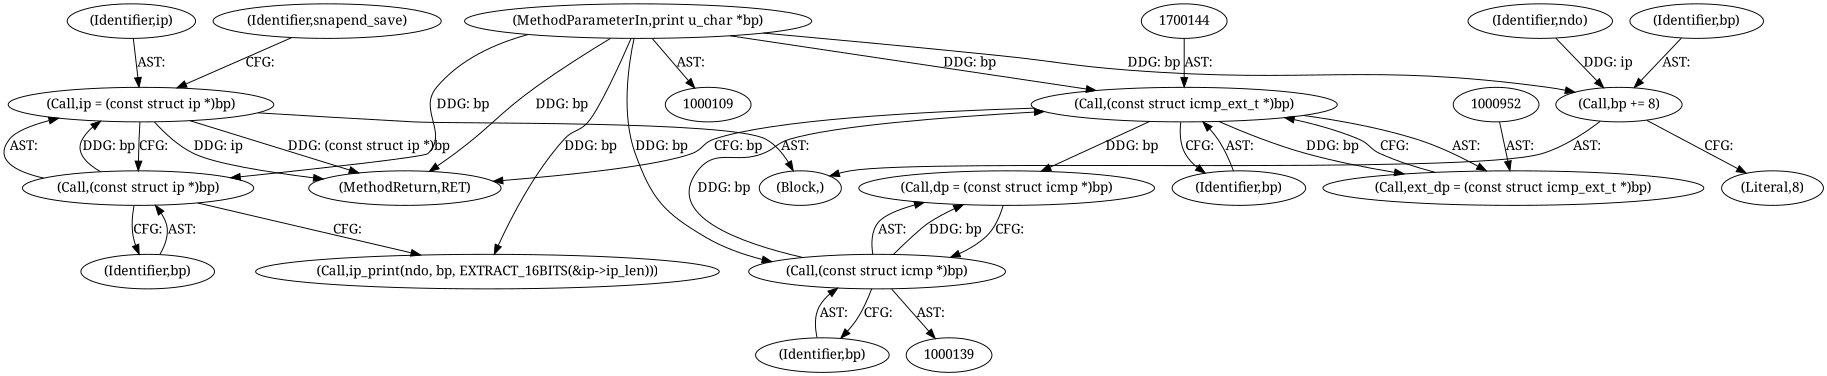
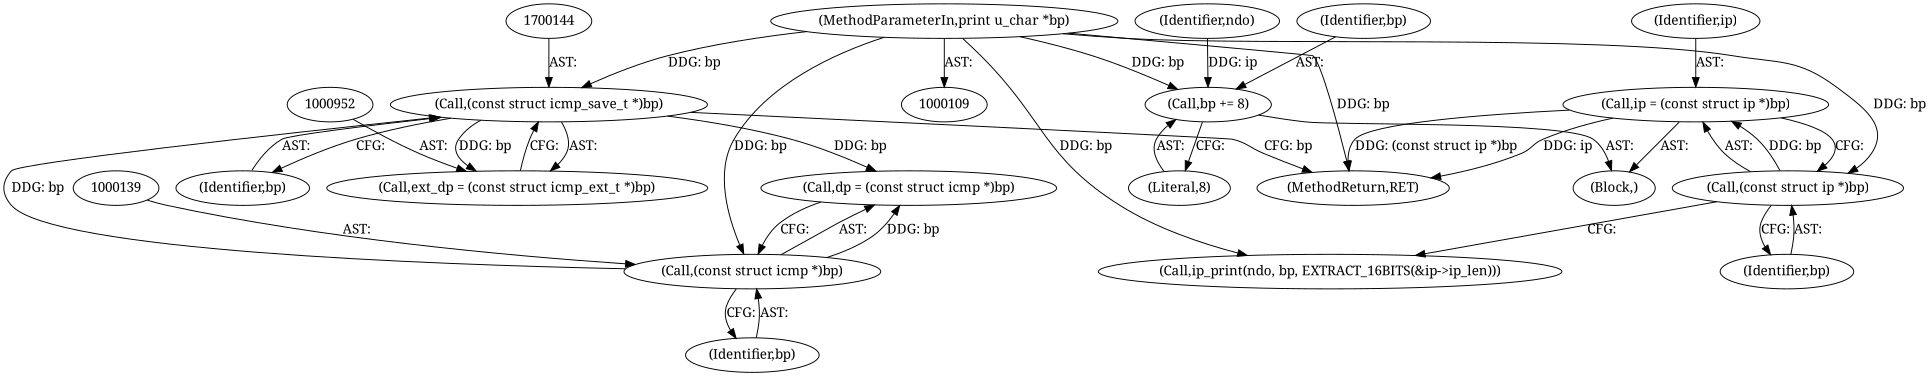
node "(Identifier,snapend_save)": removed
node "(Call,(const struct icmp_ext_t *)bp)": label "(Call,(const struct icmp_ext_t *)bp)" -> "(Call,(const struct icmp_save_t *)bp)"
edge "(Literal,8)" -> "(Call,bp += 8)": added, label "AST:"
edge "(Call,(const struct icmp *)bp)" -> "1000139": reversed
